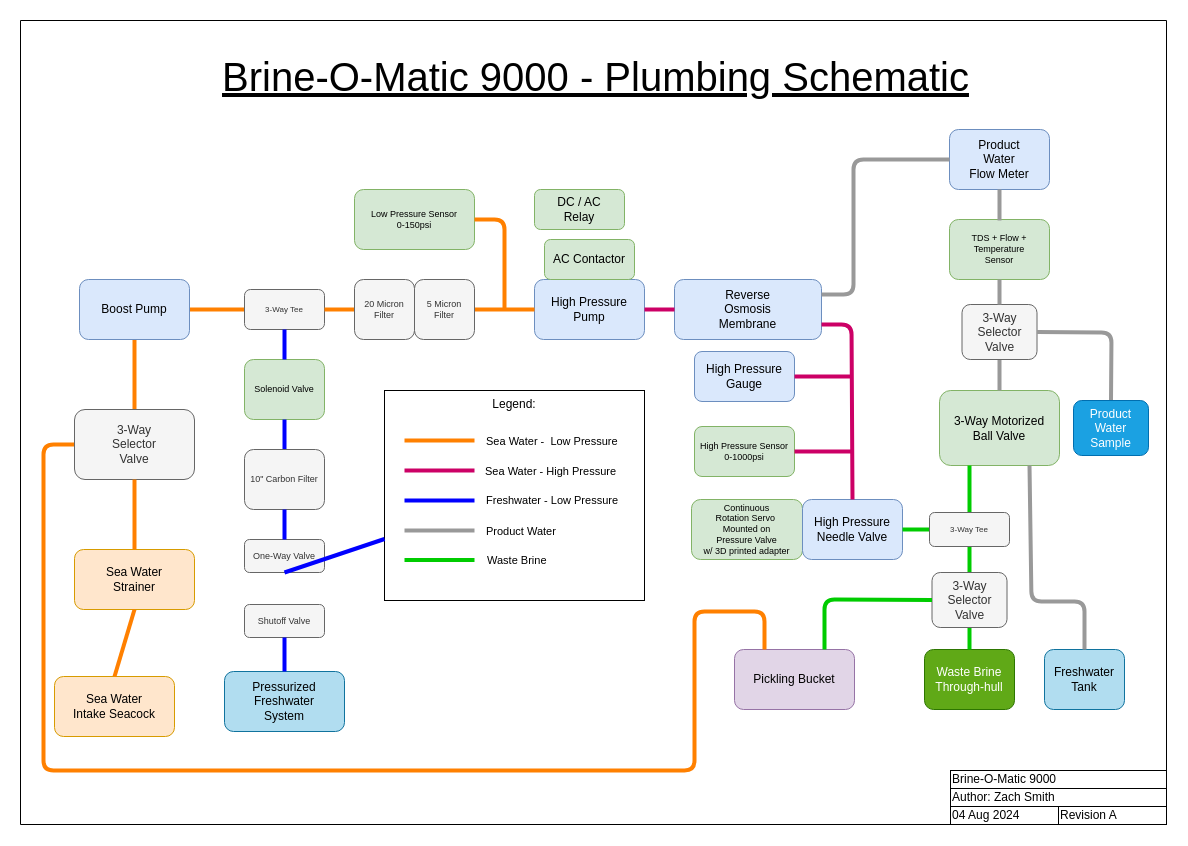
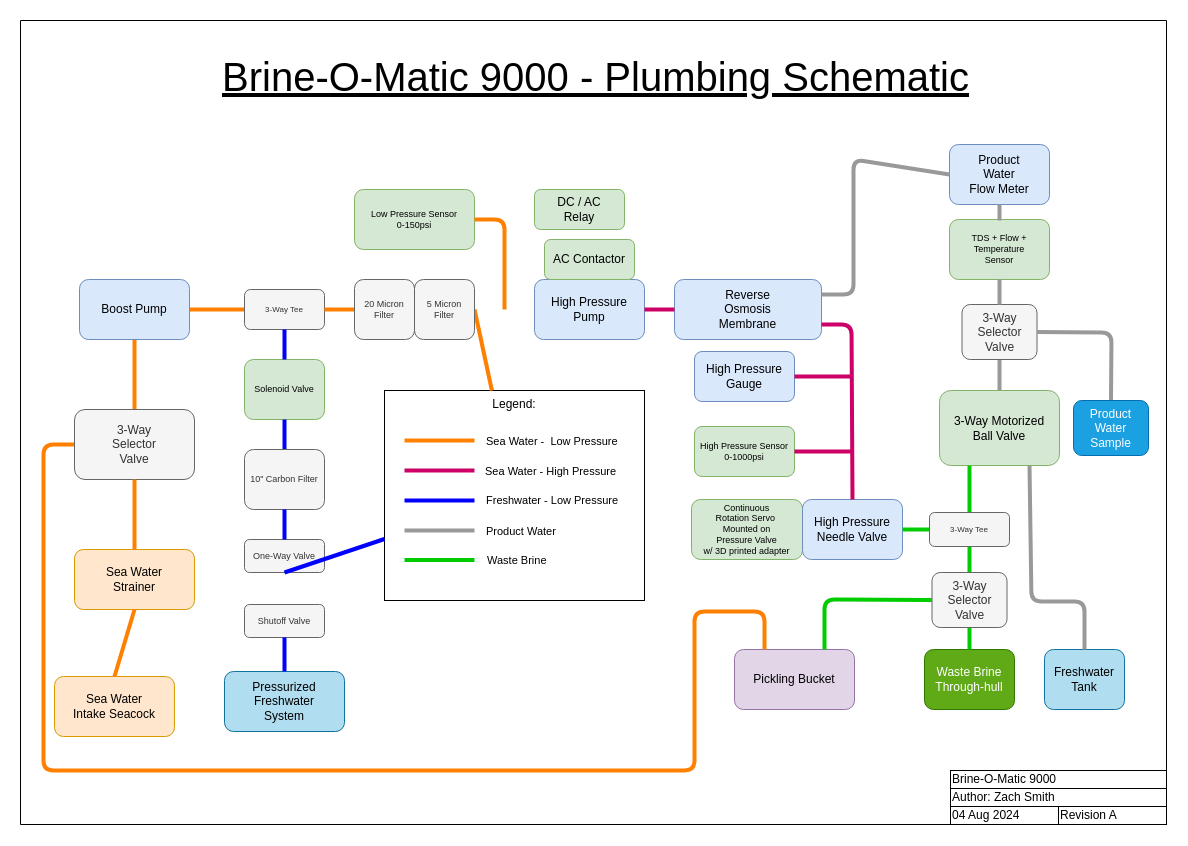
node "Product Water Flow Meter": moved (1000, 160) -> (1000, 175)
edge "5 Micron Filter" -- "High Pressure Pump": now "5 Micron Filter" -- "Legend:"
